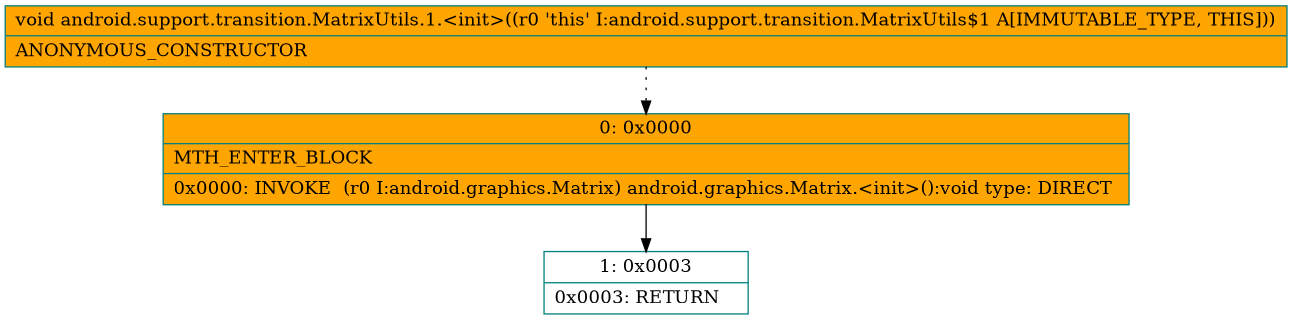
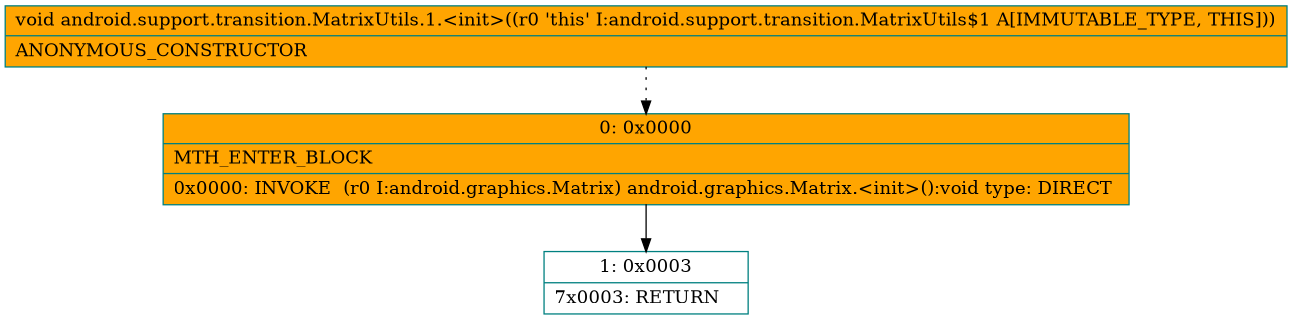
node "1: 0x0003": text "0x0003: RETURN" -> "7x0003: RETURN"
